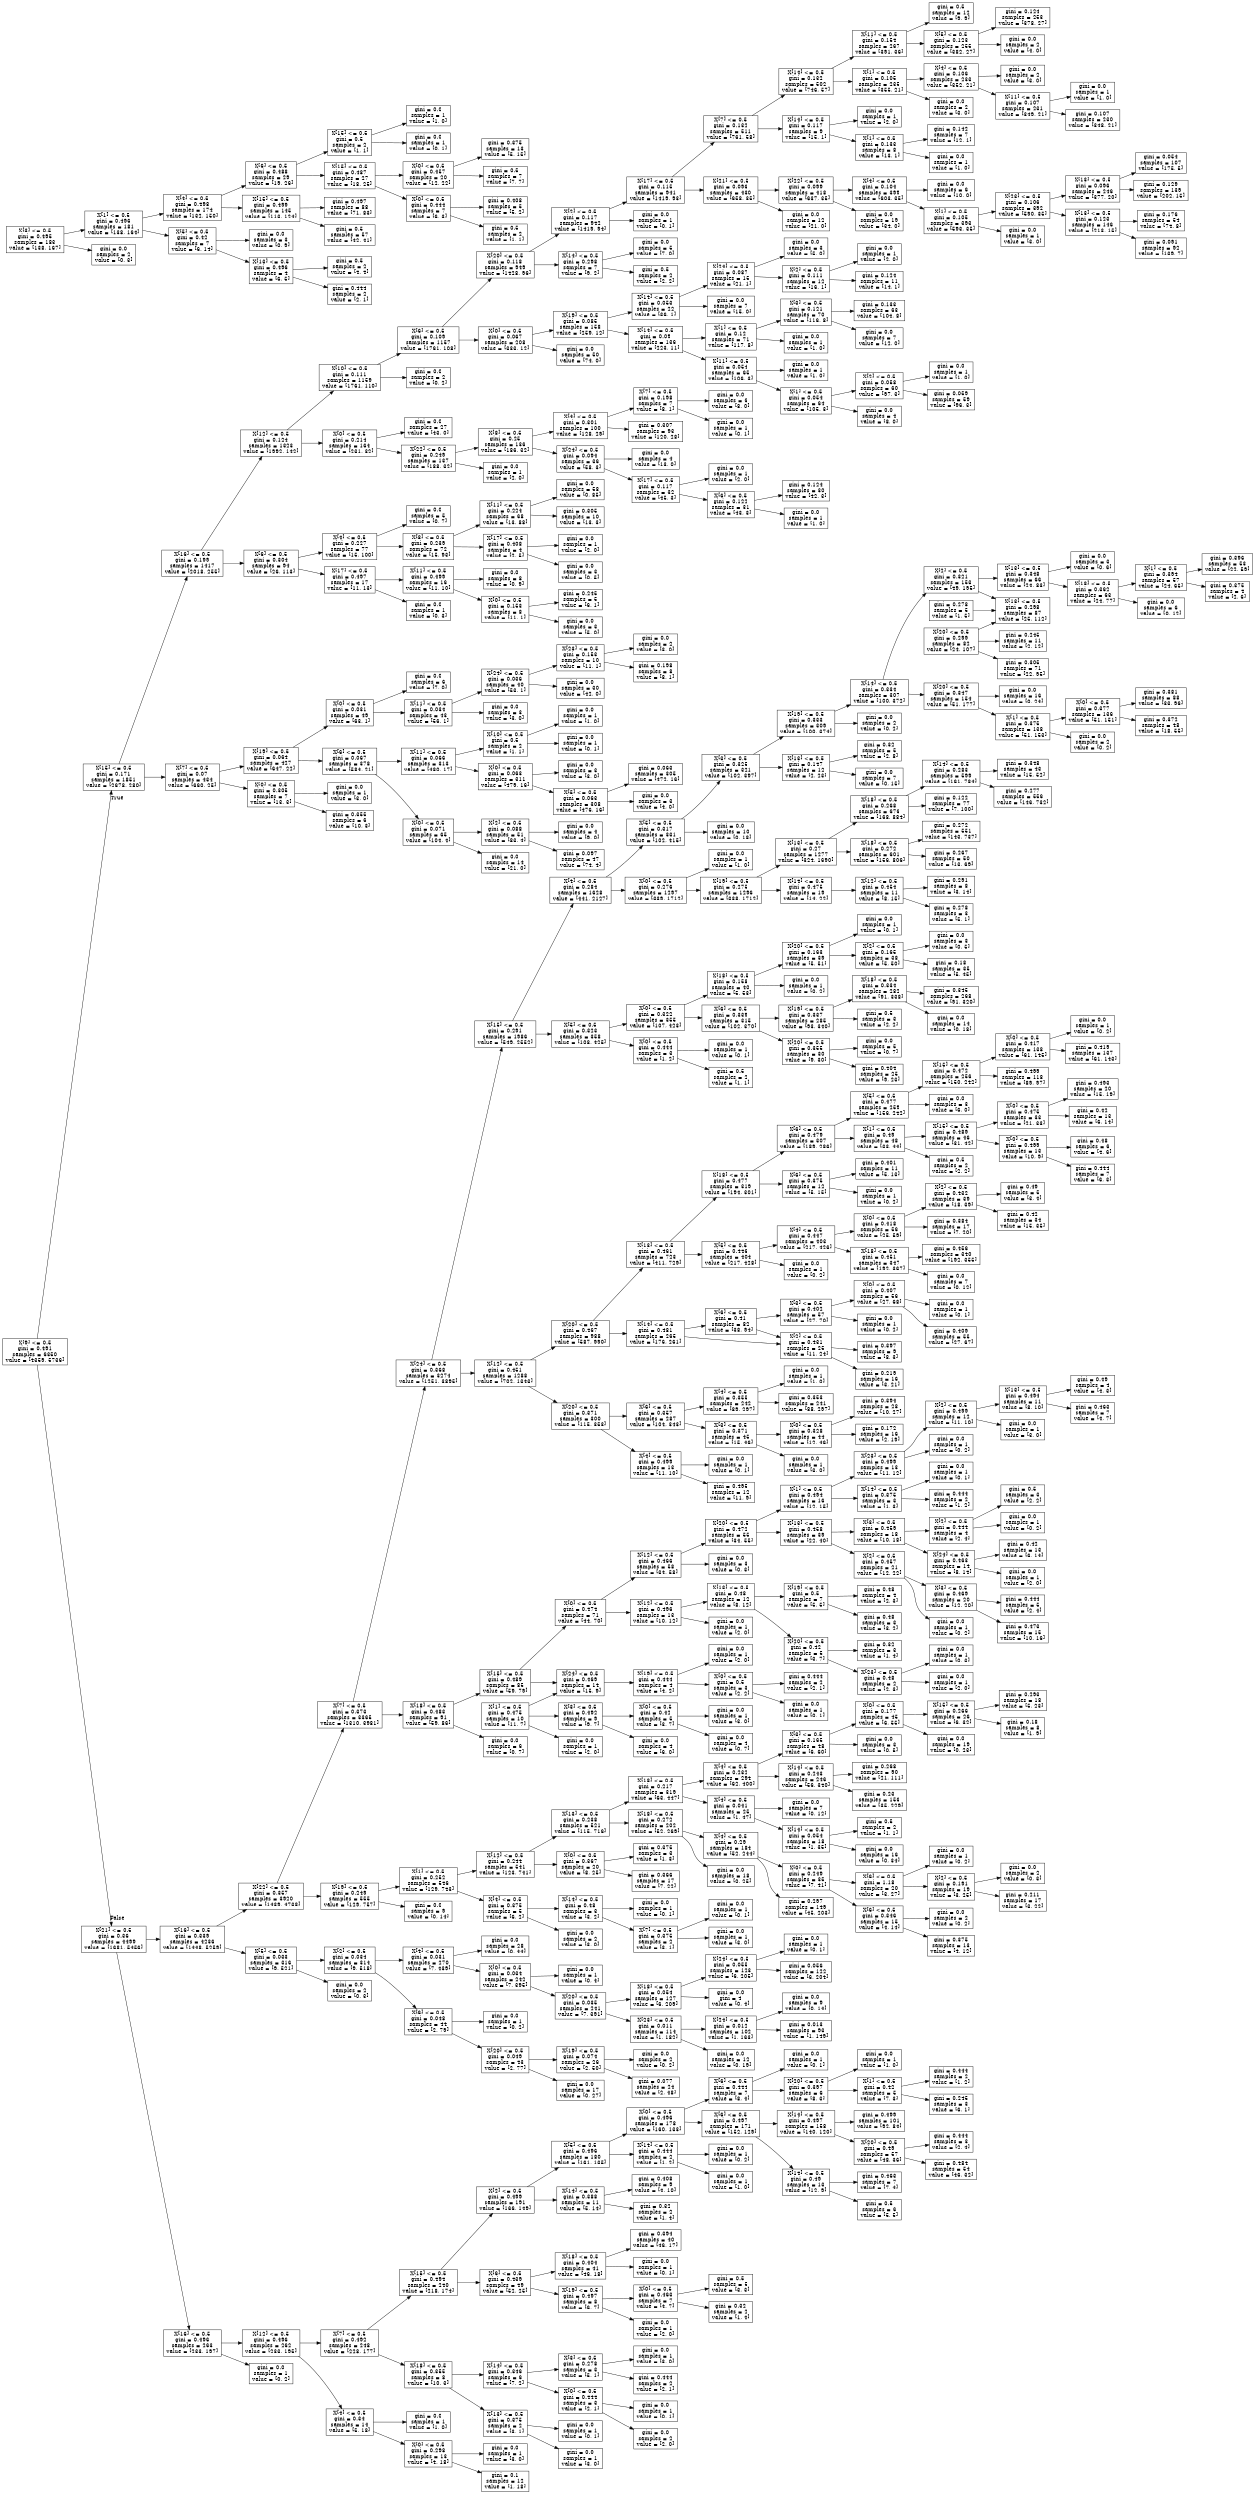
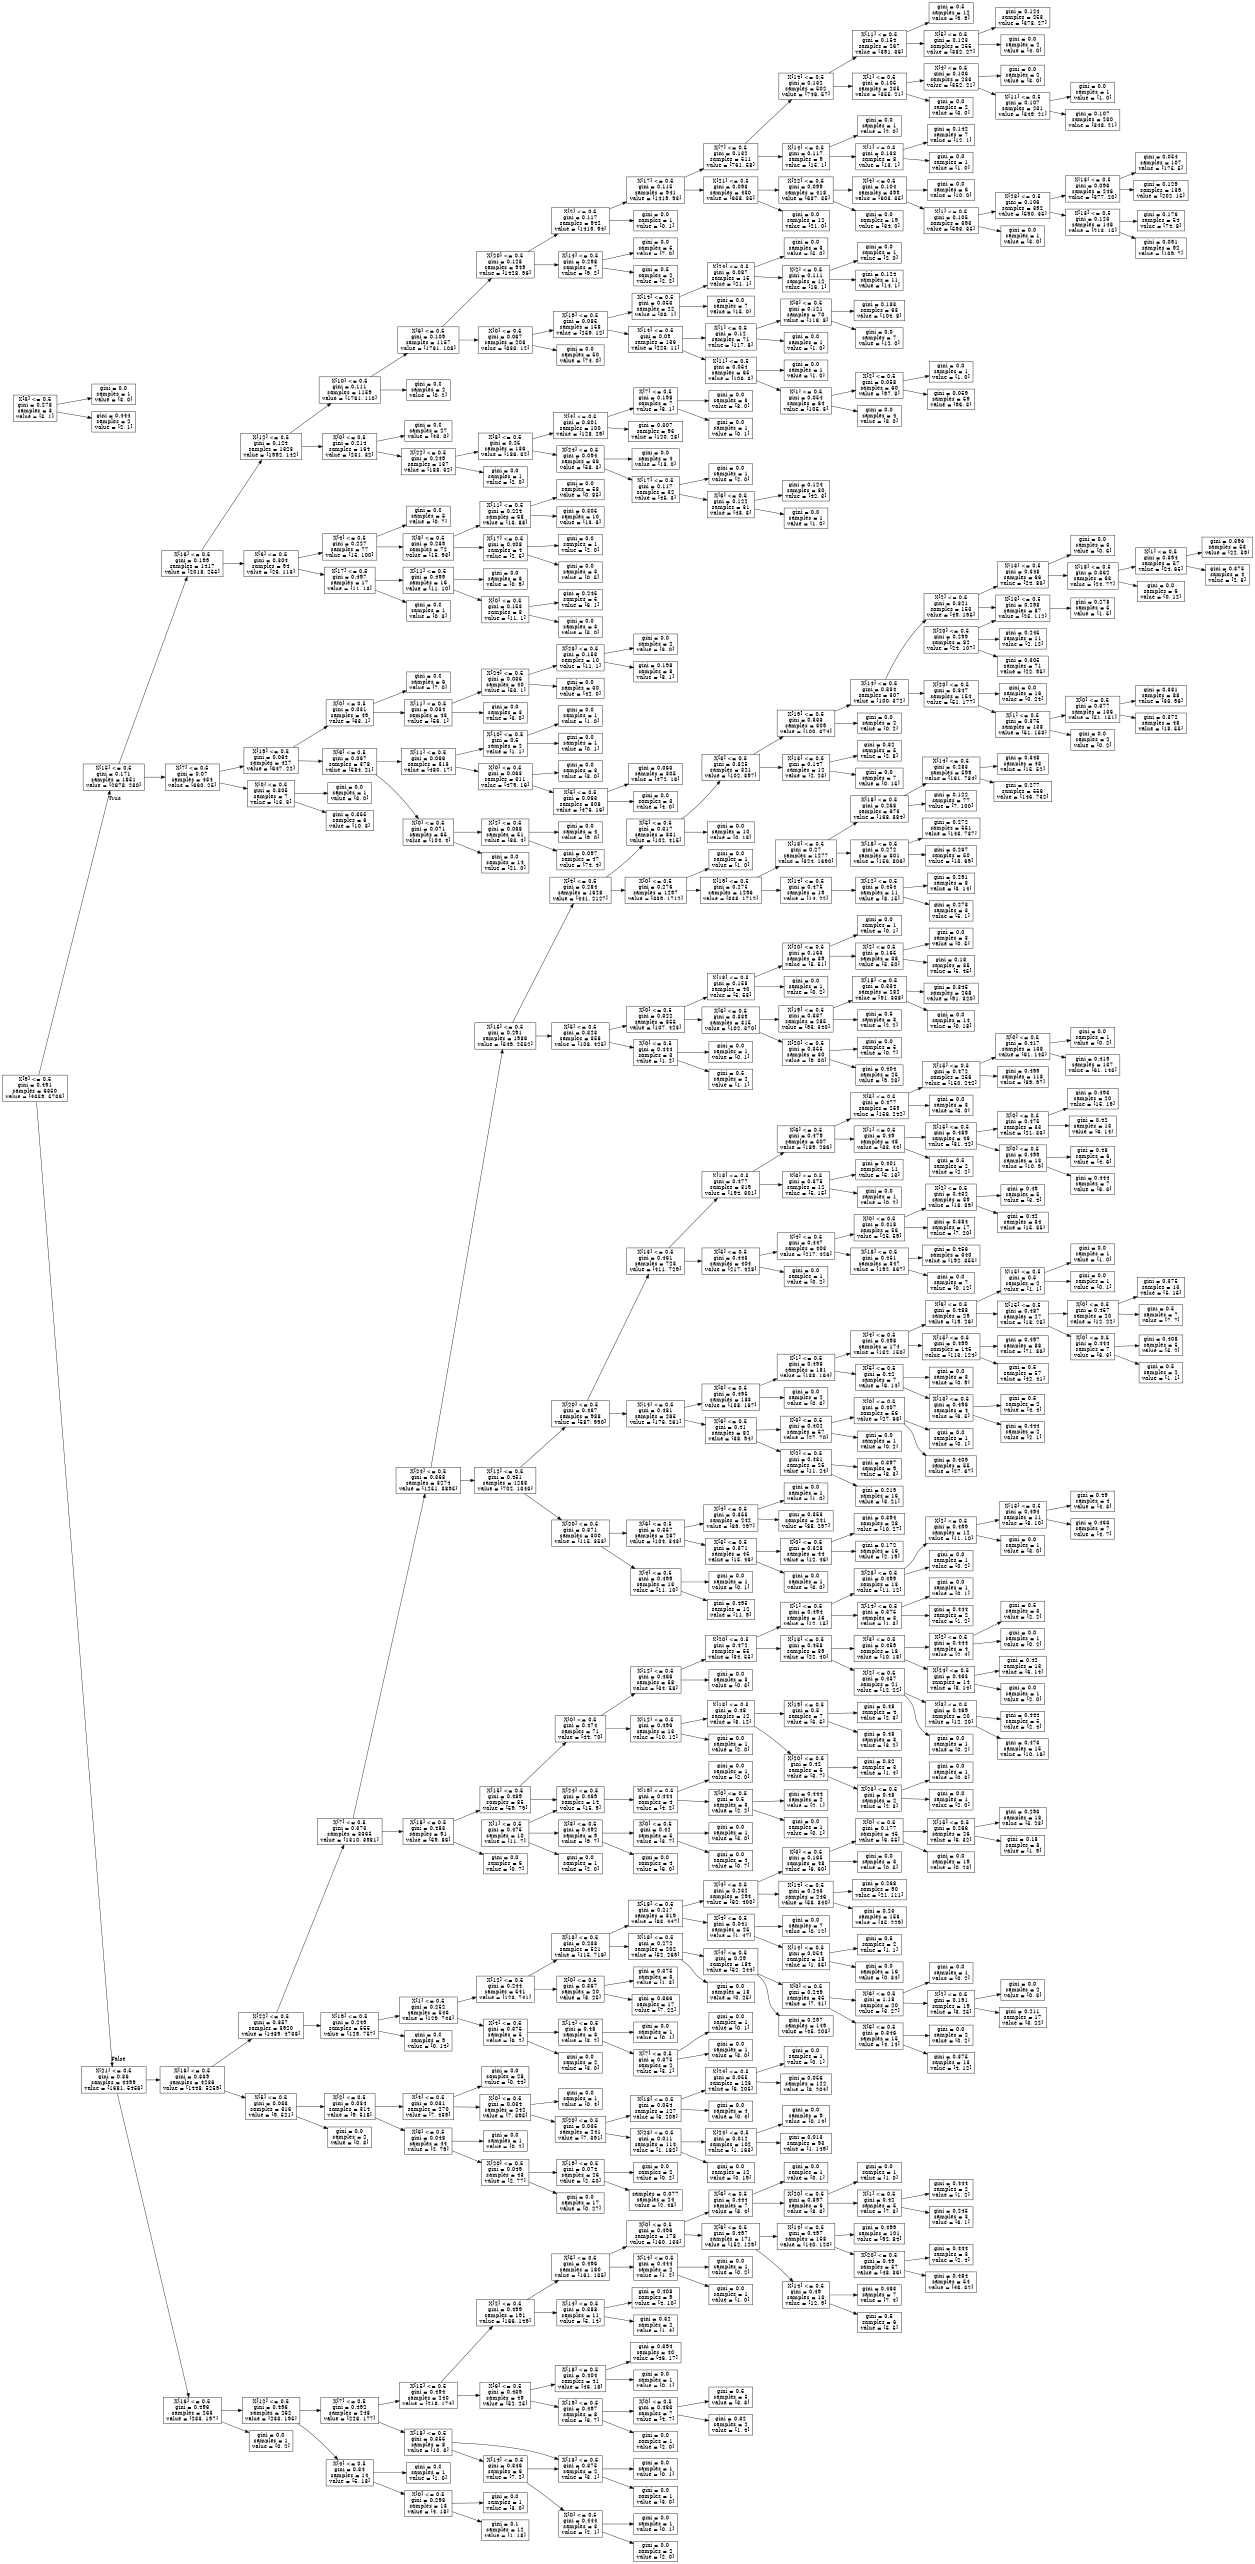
node "X[20] <= 0.5 gini = 0.118 samples = 949 value = [1428, 96]": label "X[20] <= 0.5 gini = 0.118 samples = 949 value = [1428, 96]" -> "X[20] <= 0.5 gini = 0.128 samples = 949 value = [1428, 96]"
edge "gini = 0.278 samples = 5 value = [1, 5]" -> "X[13] <= 0.5 gini = 0.298 samples = 87 value = [25, 112]": reversed
edge "X[14] <= 0.5 gini = 0.481 samples = 265 value = [176, 261]" -> "X[2] <= 0.5 gini = 0.431 samples = 25 value = [11, 24]": now "X[14] <= 0.5 gini = 0.481 samples = 265 value = [176, 261]" -> "X[3] <= 0.5 gini = 0.495 samples = 183 value = [138, 167]"
node "gini = 0.0 gini = 4 value = [0, 4]": label "gini = 0.0 gini = 4 value = [0, 4]" -> "gini = 0.0 samples = 4 value = [0, 4]"
node "gini = 0.077 samples = 24 value = [2, 48]": label "gini = 0.077 samples = 24 value = [2, 48]" -> "samples = 0.077 samples = 24 value = [2, 48]"
edge "X[14] <= 0.5 gini = 0.346 samples = 6 value = [7, 2]" -> "X[3] <= 0.5 gini = 0.278 samples = 3 value = [5, 1]": now "X[14] <= 0.5 gini = 0.346 samples = 6 value = [7, 2]" -> "X[13] <= 0.5 gini = 0.375 samples = 2 value = [3, 1]"
